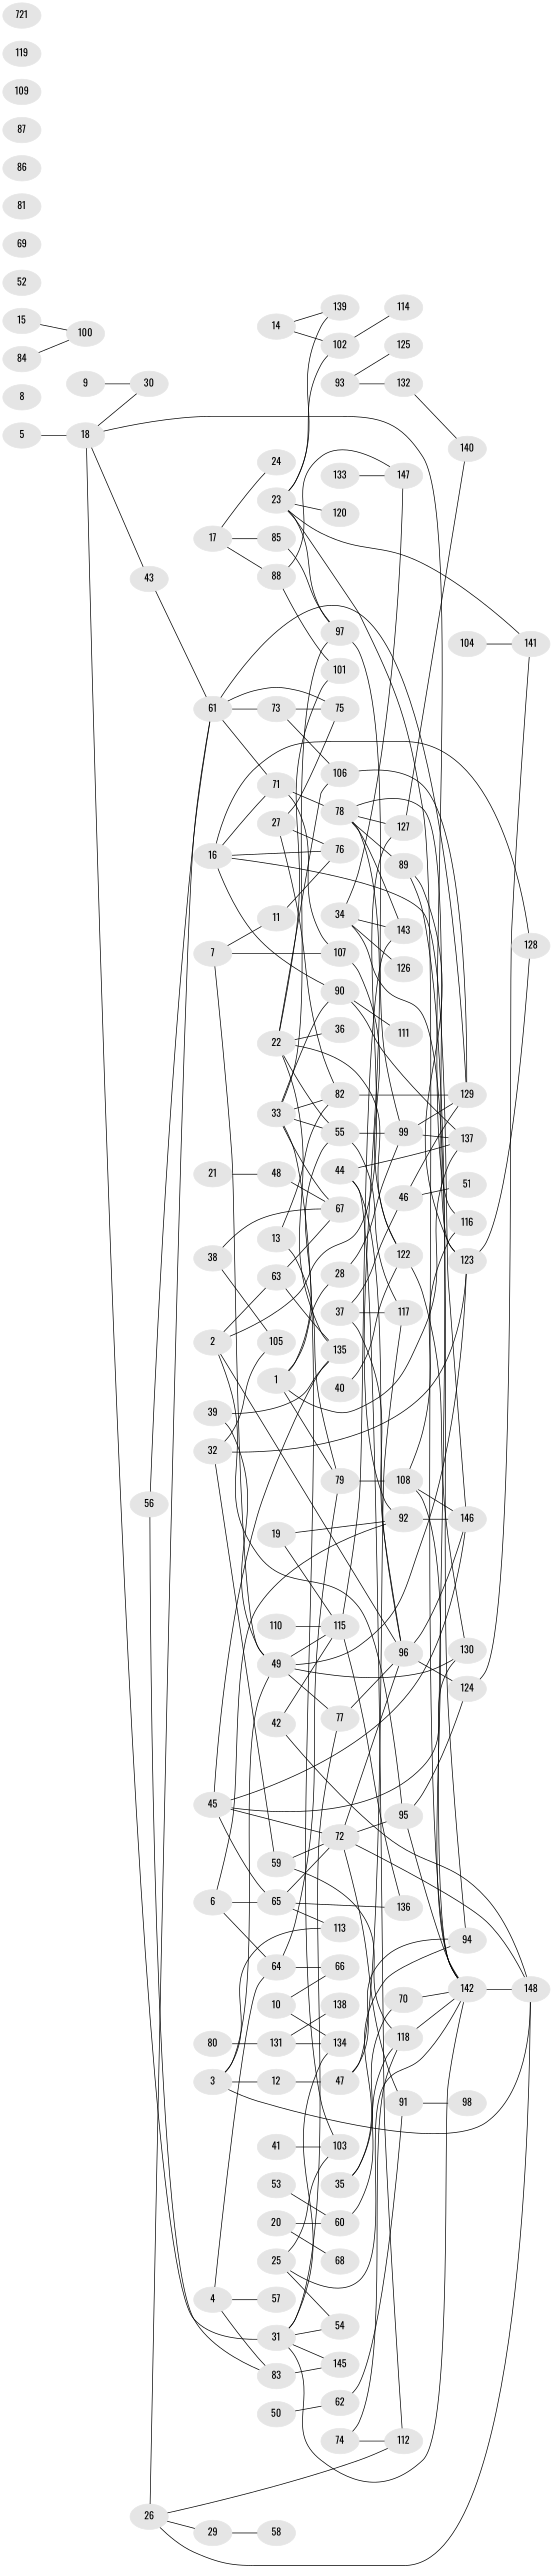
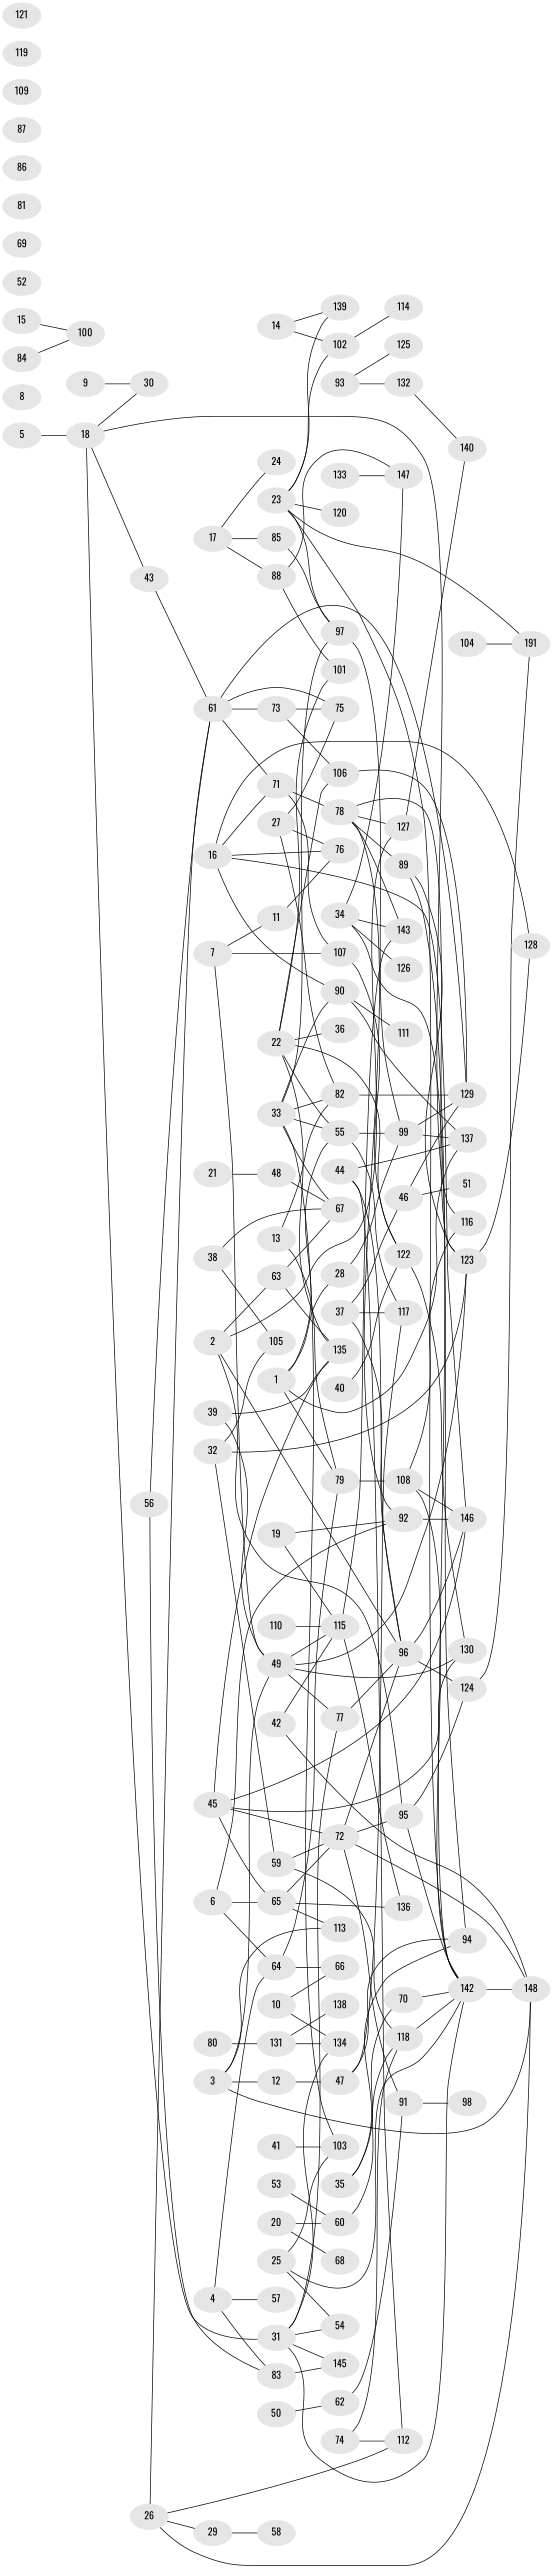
node "721": label "721" -> "121"
node "141": label "141" -> "191"
